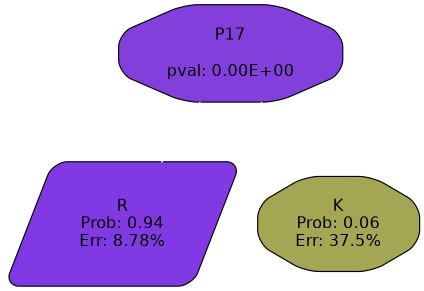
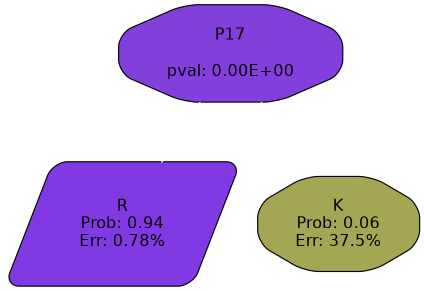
node "R Prob: 0.94 Err: 8.78%": label "R Prob: 0.94 Err: 8.78%" -> "R Prob: 0.94 Err: 0.78%"
